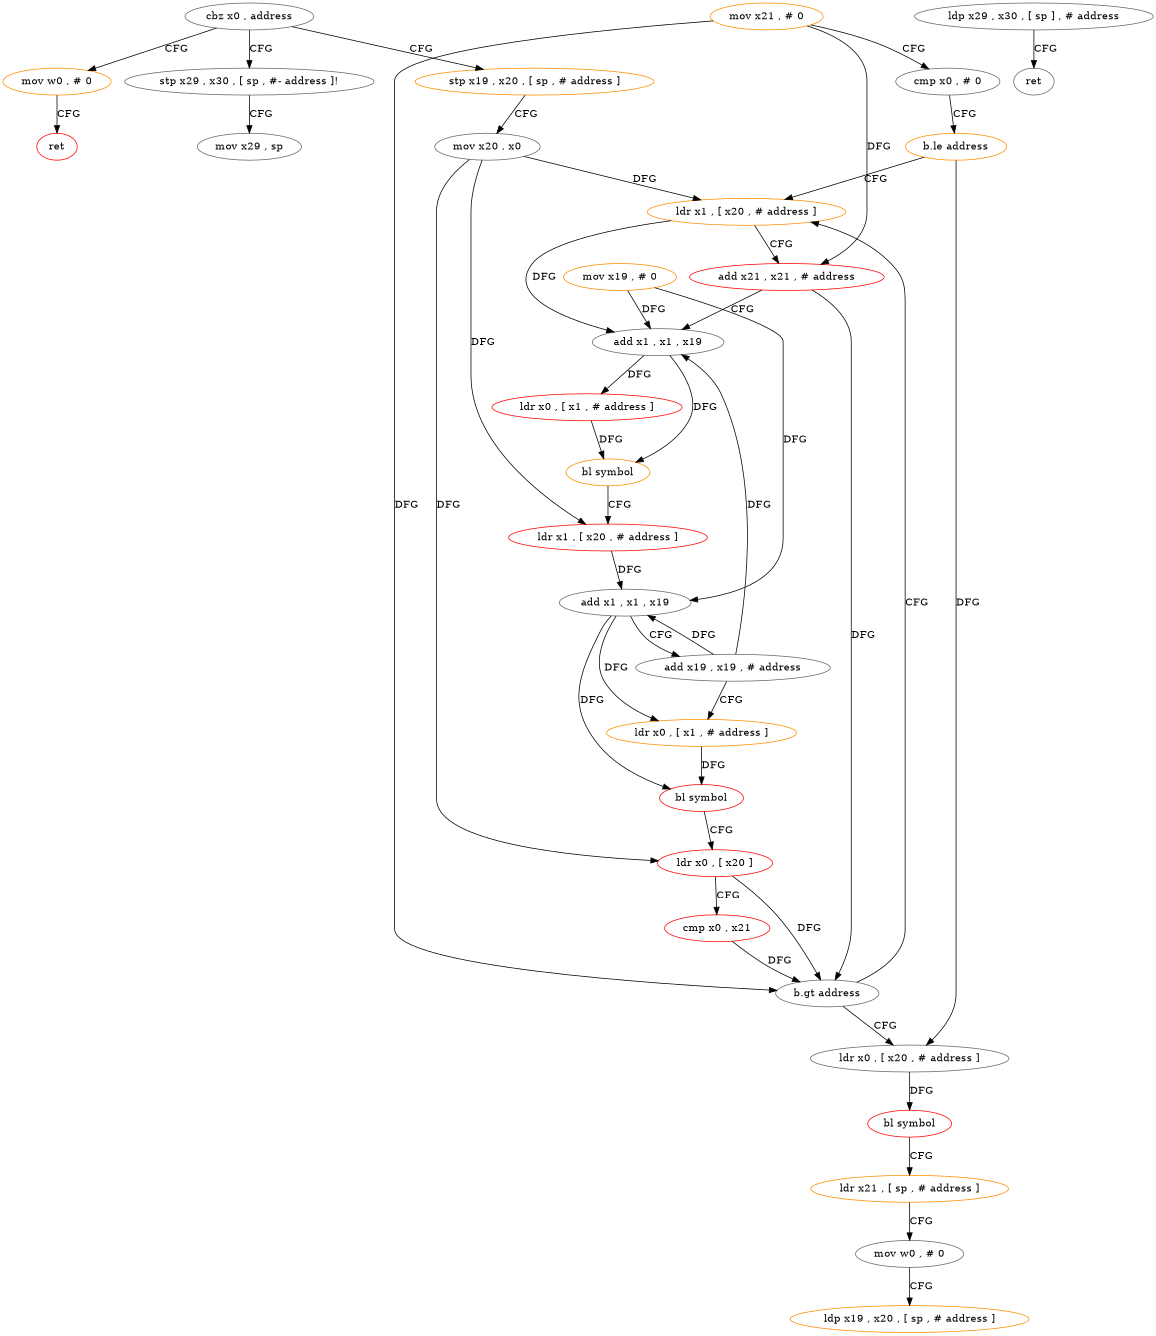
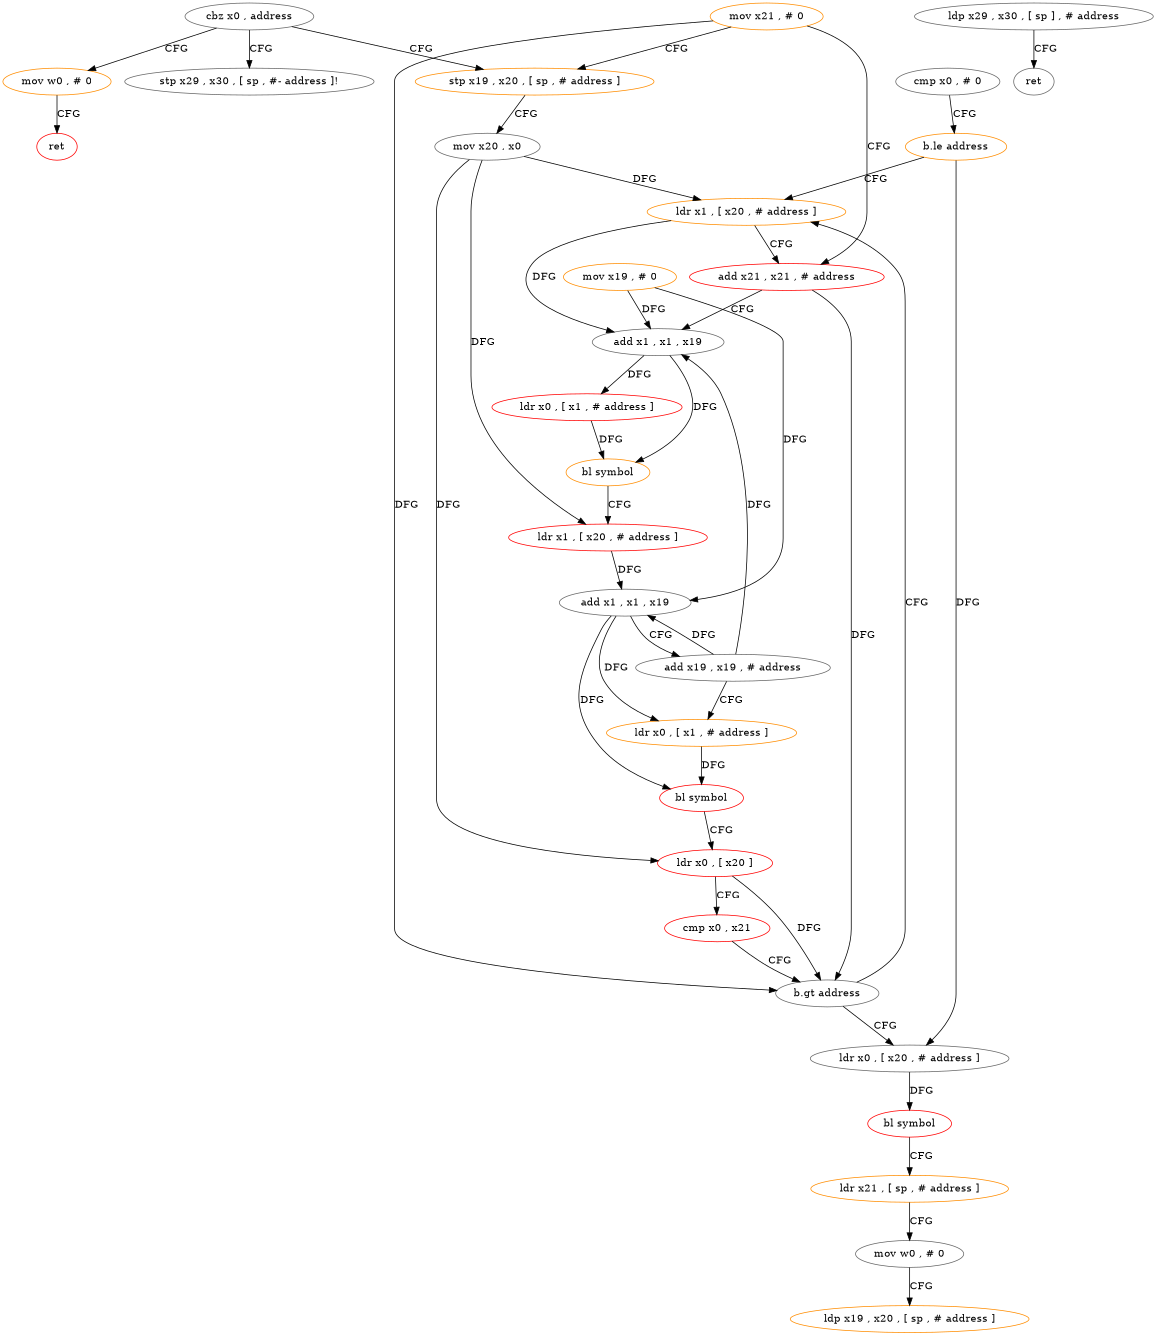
edge "mov x21 , # 0" -> "cmp x0 , # 0": now "mov x21 , # 0" -> "stp x19 , x20 , [ sp , # address ]"
node "mov x29 , sp": removed
edge "mov x21 , # 0" -> "add x21 , x21 , # address": label "DFG" -> "CFG"
edge "cmp x0 , x21" -> "b.gt address": label "DFG" -> "CFG"
